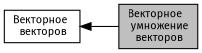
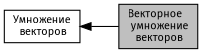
node "Векторное векторов": label "Векторное векторов" -> "Умножение векторов"
